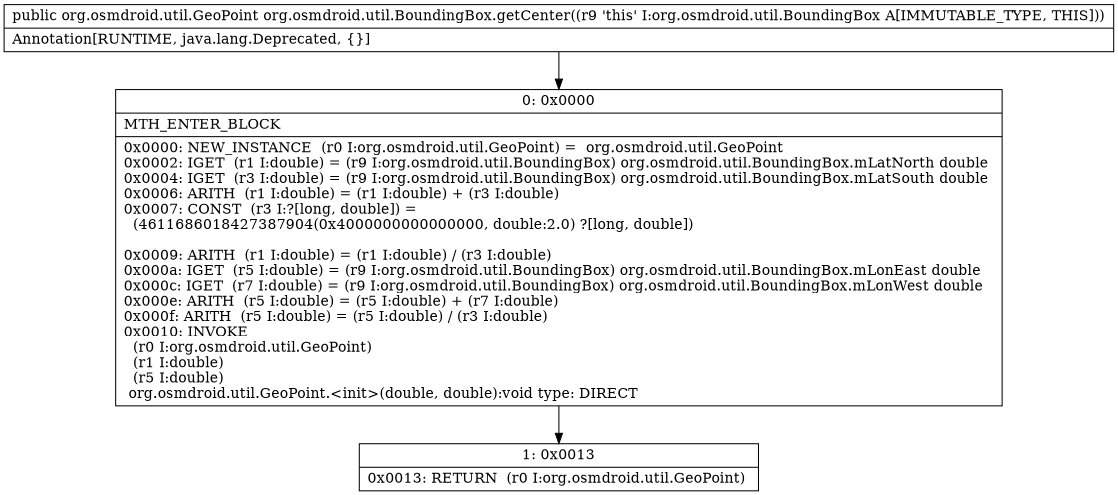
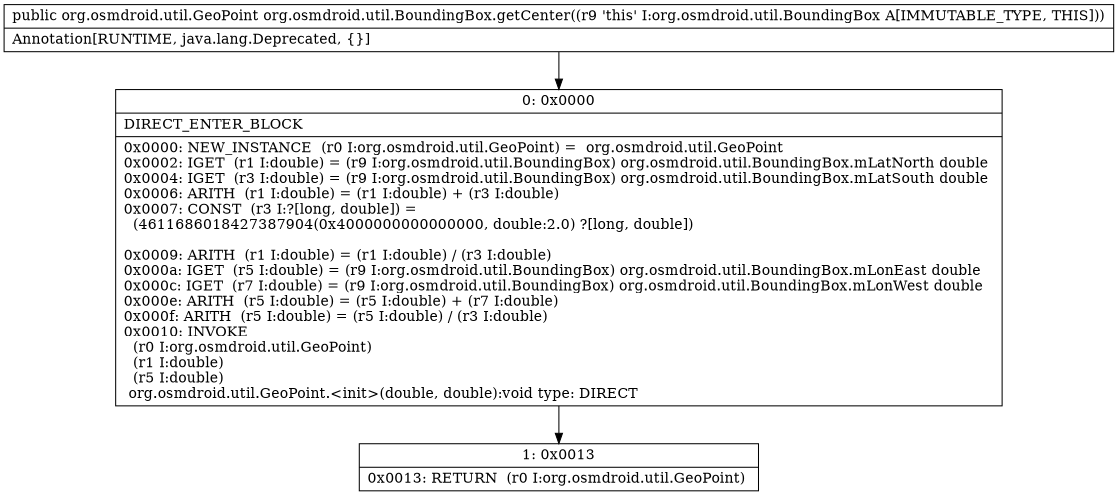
node "0: 0x0000": text "MTH_ENTER_BLOCK" -> "DIRECT_ENTER_BLOCK"
